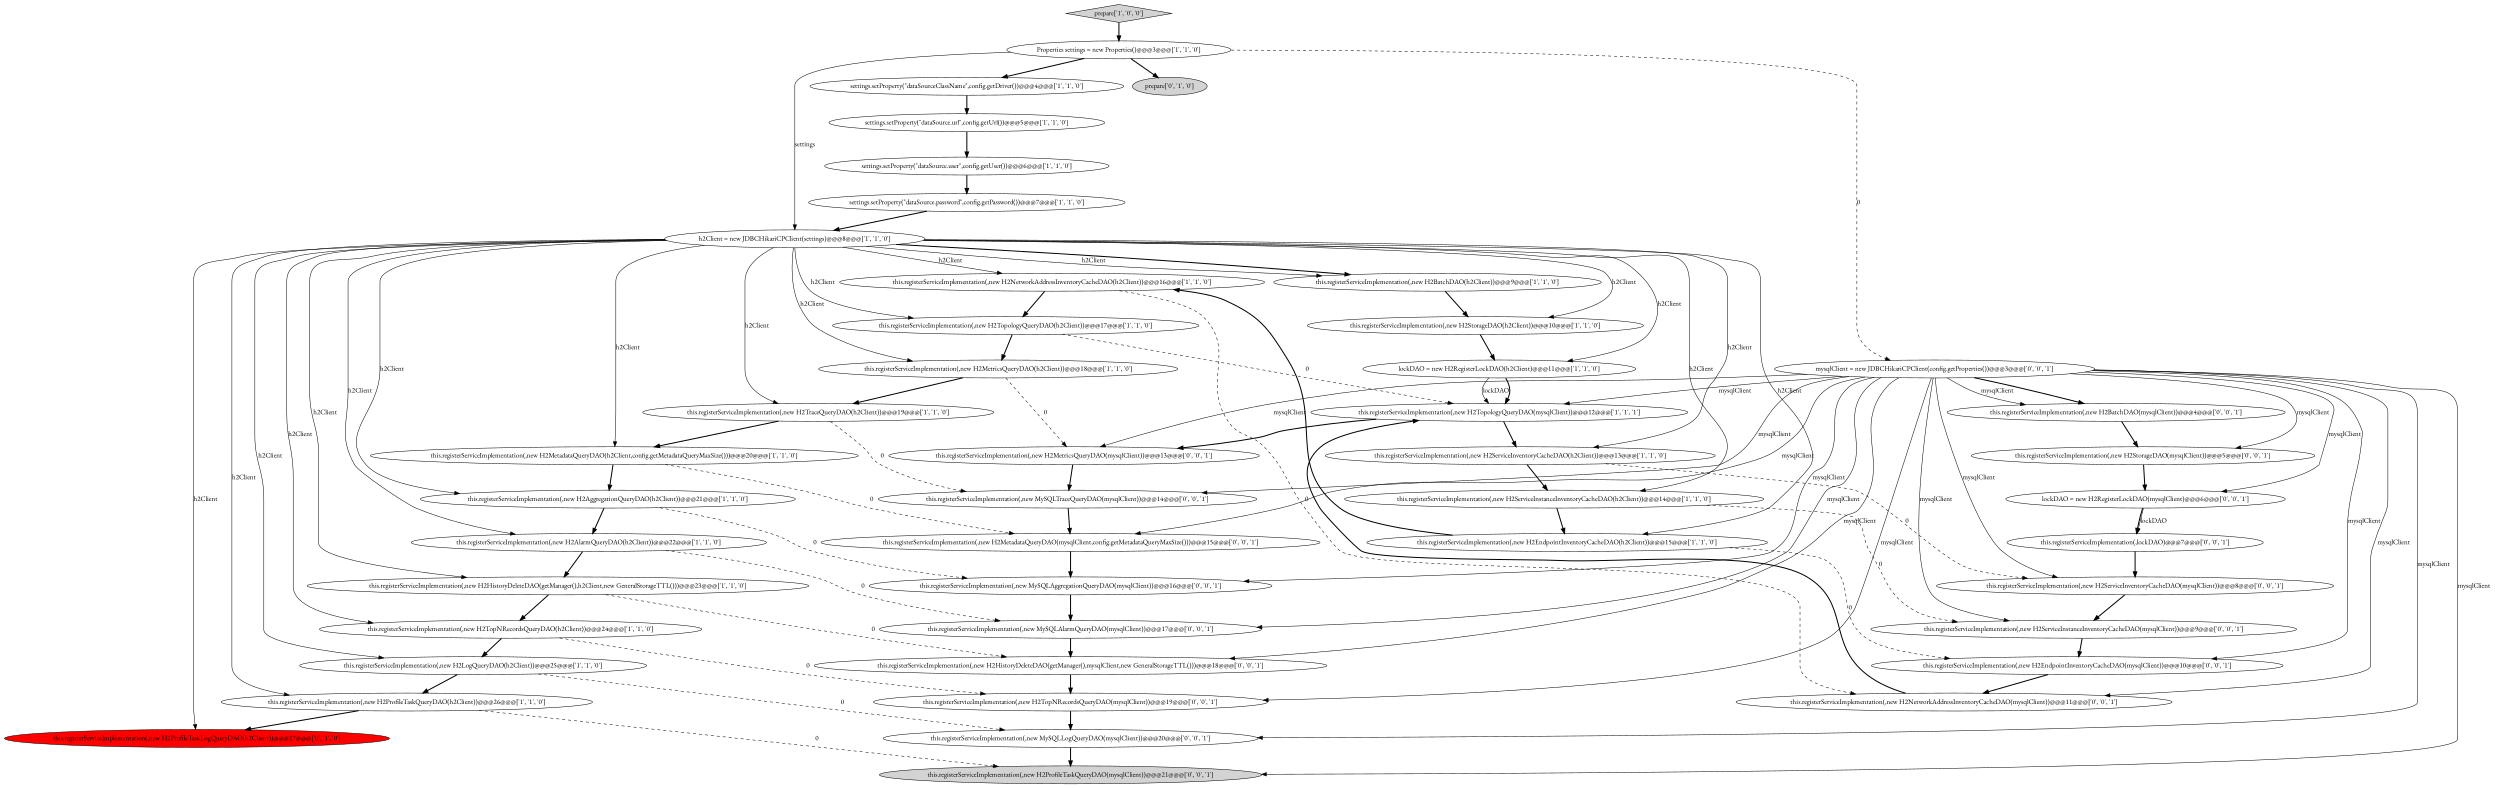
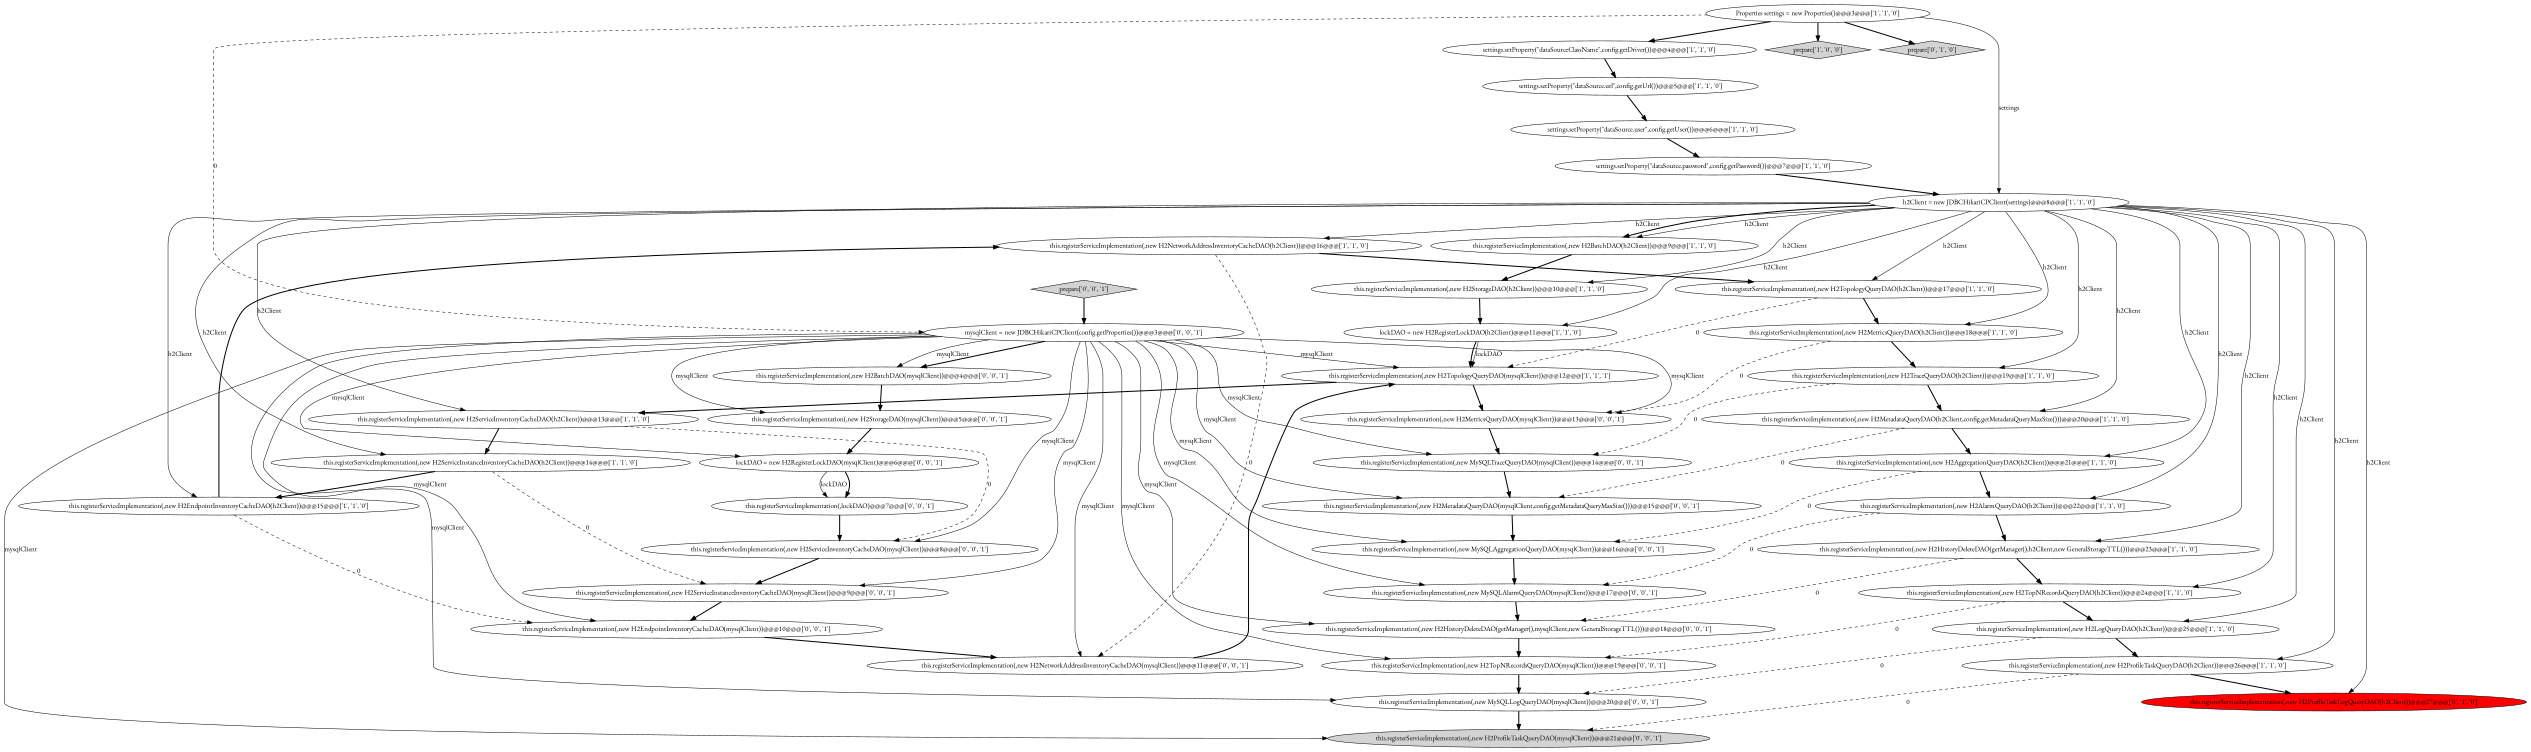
edge "prepare['1', '0', '0']" -> "Properties settings = new Properties()@@@3@@@['1', '1', '0']": reversed
node "prepare['0', '1', '0']": shape ellipse -> diamond
node "prepare['0', '0', '1']": added
